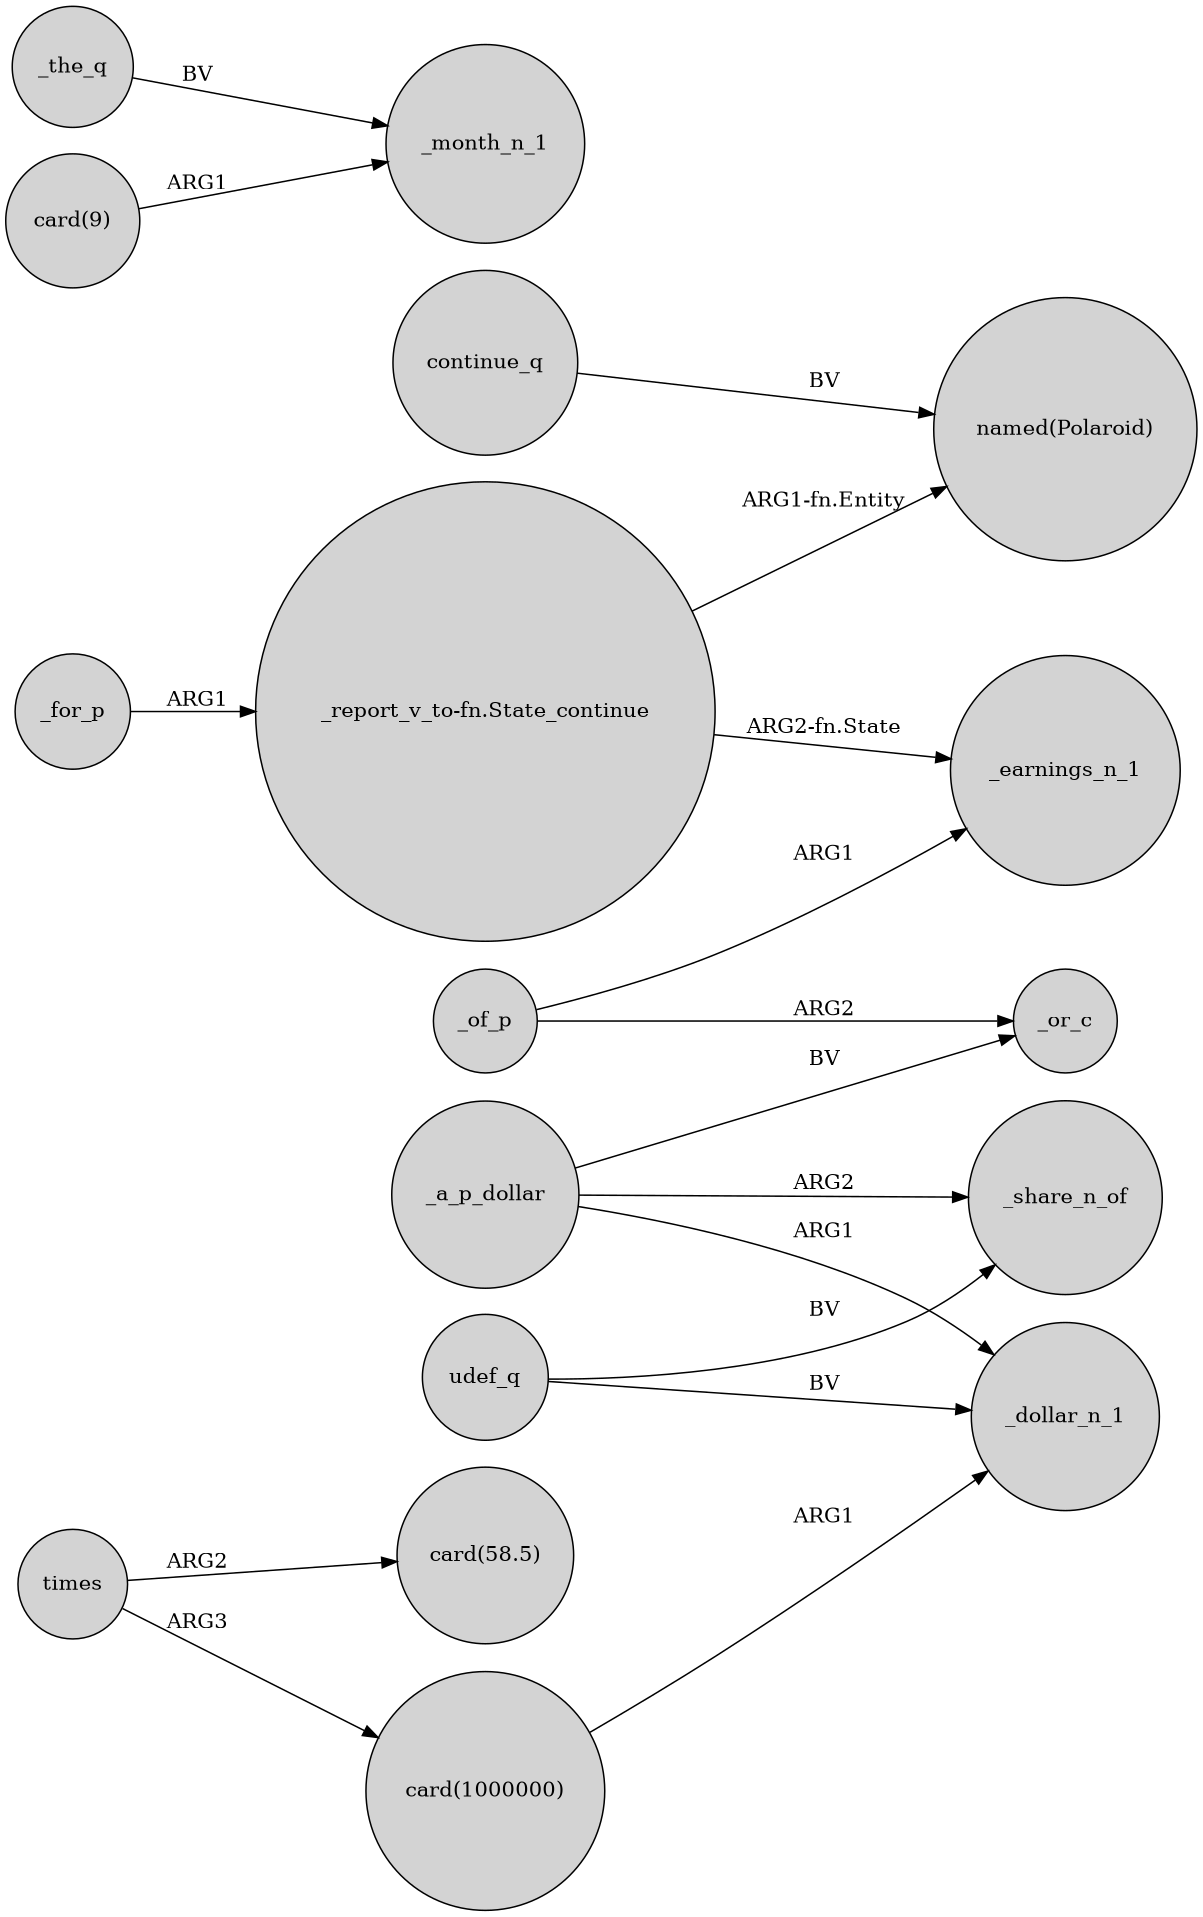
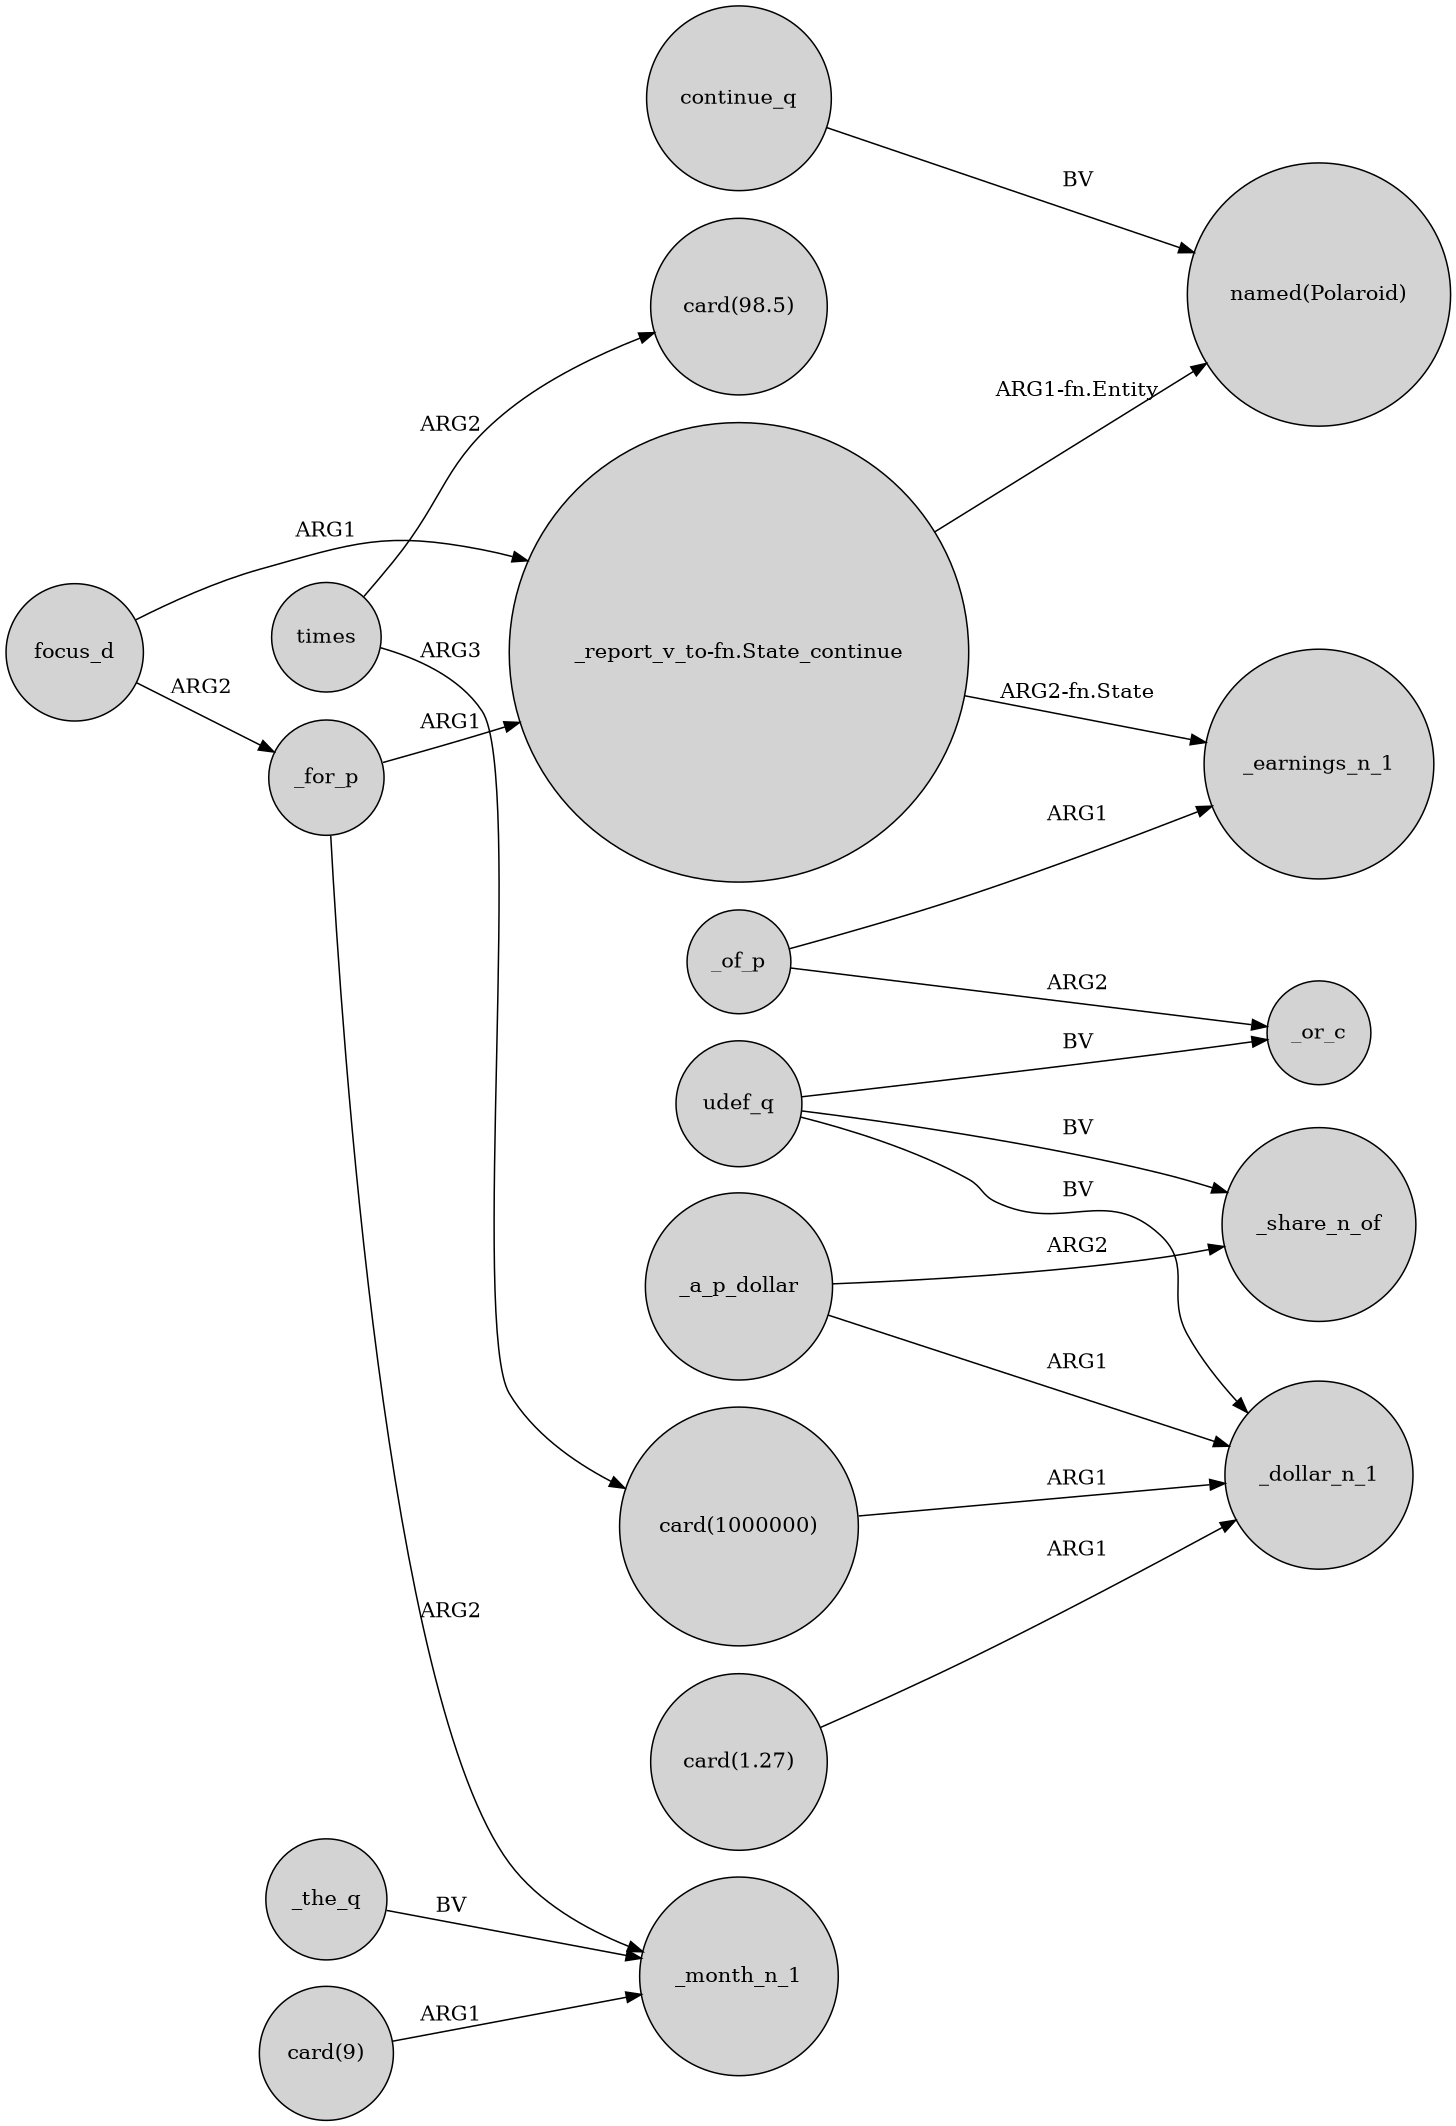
node "focus_d": added
edge "_a_p_dollar" -> "_or_c": now "udef_q" -> "_or_c"
edge "_for_p" -> "_month_n_1": added, label "ARG2"
node "card(58.5)": label "card(58.5)" -> "card(98.5)"
node "card(1.27)": added
